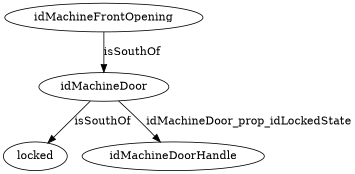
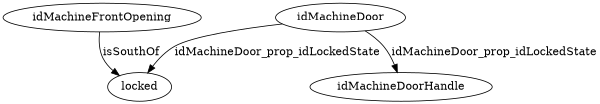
edge "idMachineFrontOpening" -> "idMachineDoor": now "idMachineFrontOpening" -> "locked"
edge "idMachineDoor" -> "locked": label "isSouthOf" -> "idMachineDoor_prop_idLockedState"
